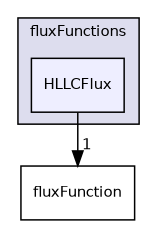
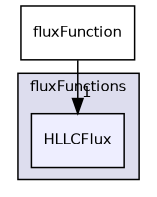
edge "HLLCFlux" -> "fluxFunction": reversed
